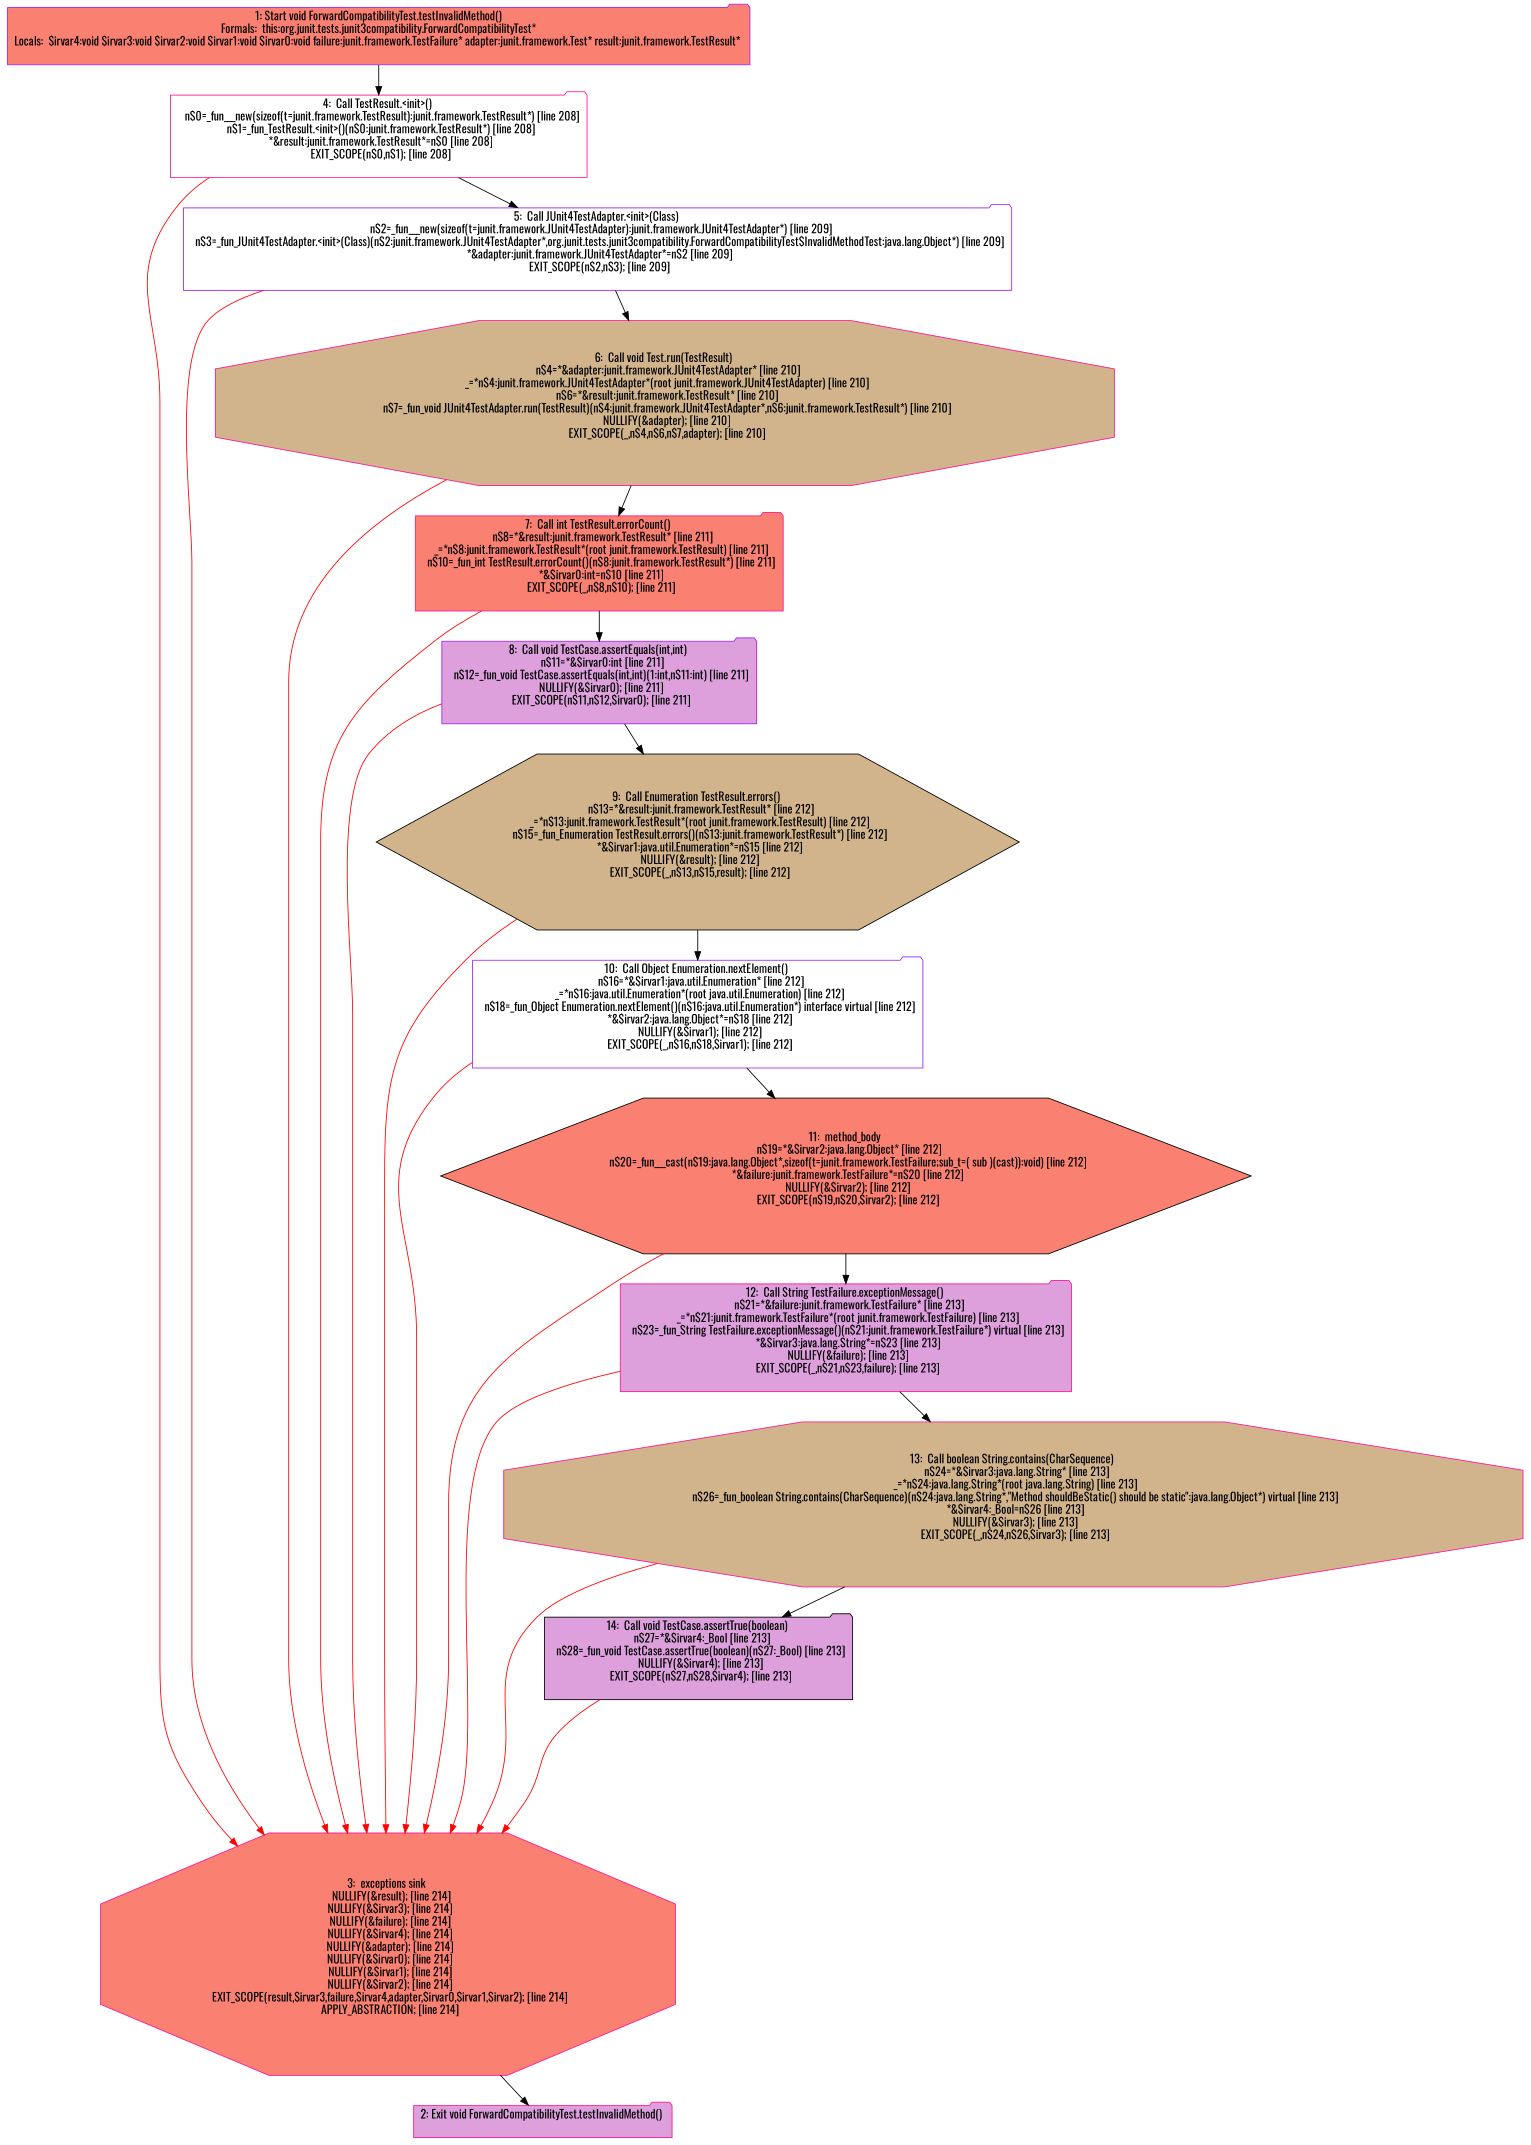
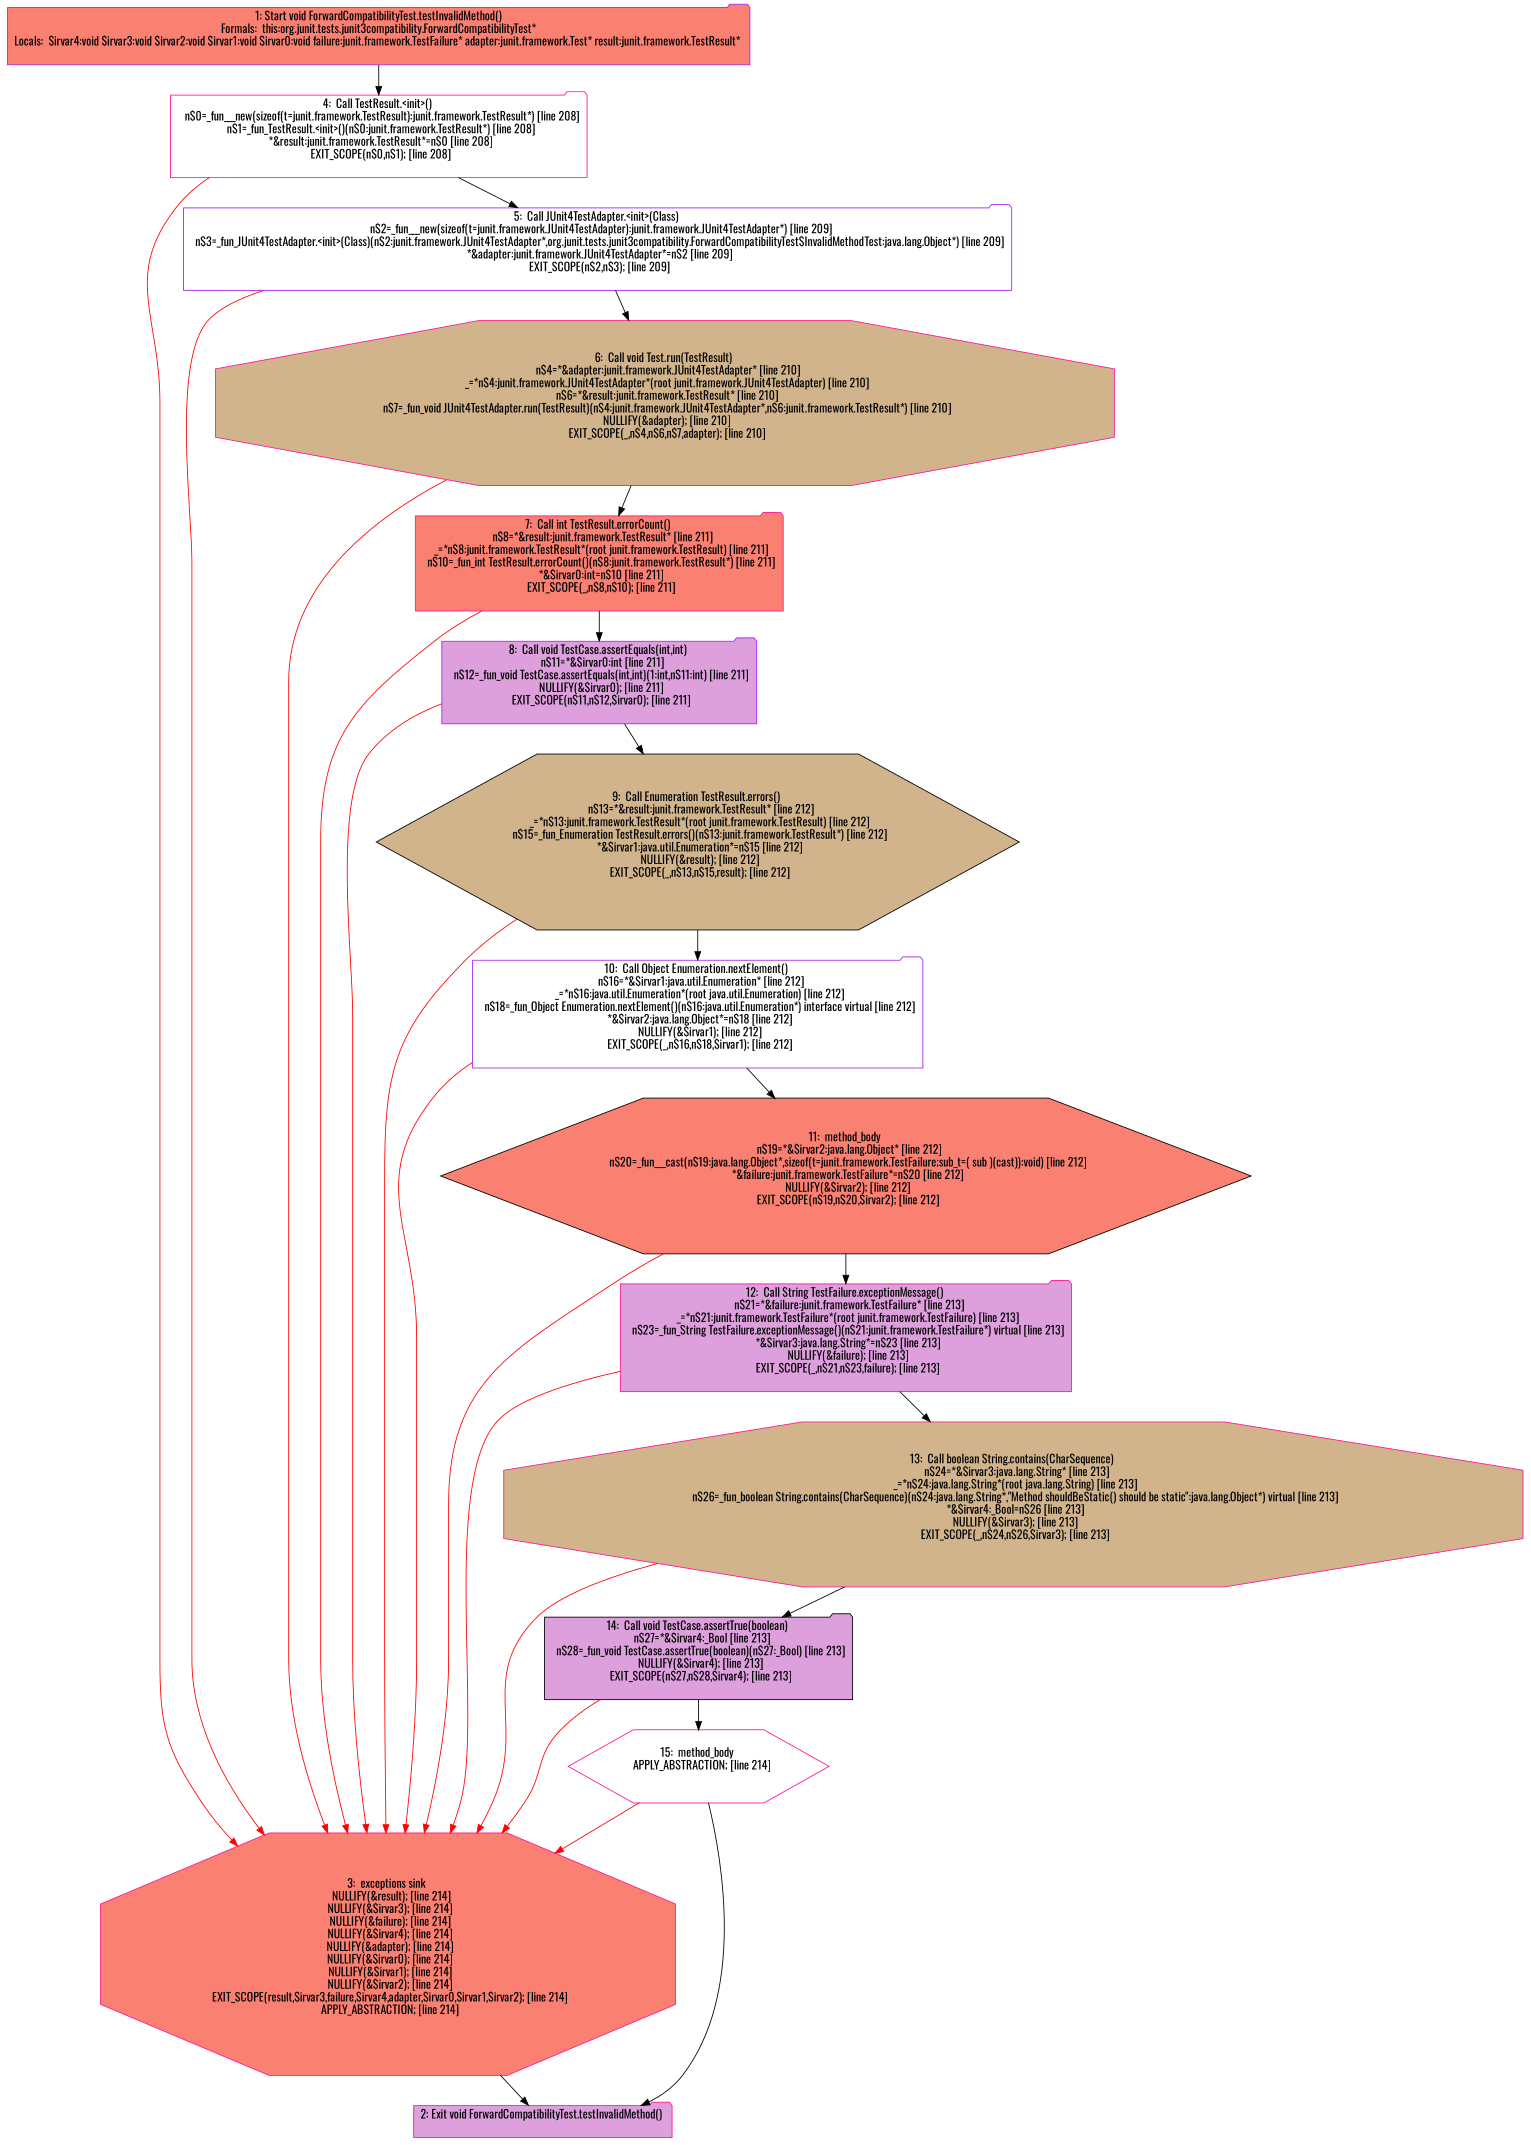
node "15:  method_body APPLY_ABSTRACTION; [line 214]": added
